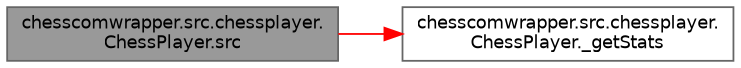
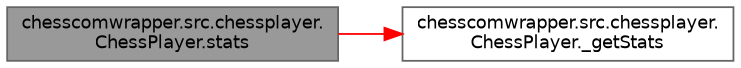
node "chesscomwrapper.src.chessplayer. ChessPlayer.src": label "chesscomwrapper.src.chessplayer. ChessPlayer.src" -> "chesscomwrapper.src.chessplayer. ChessPlayer.stats"
